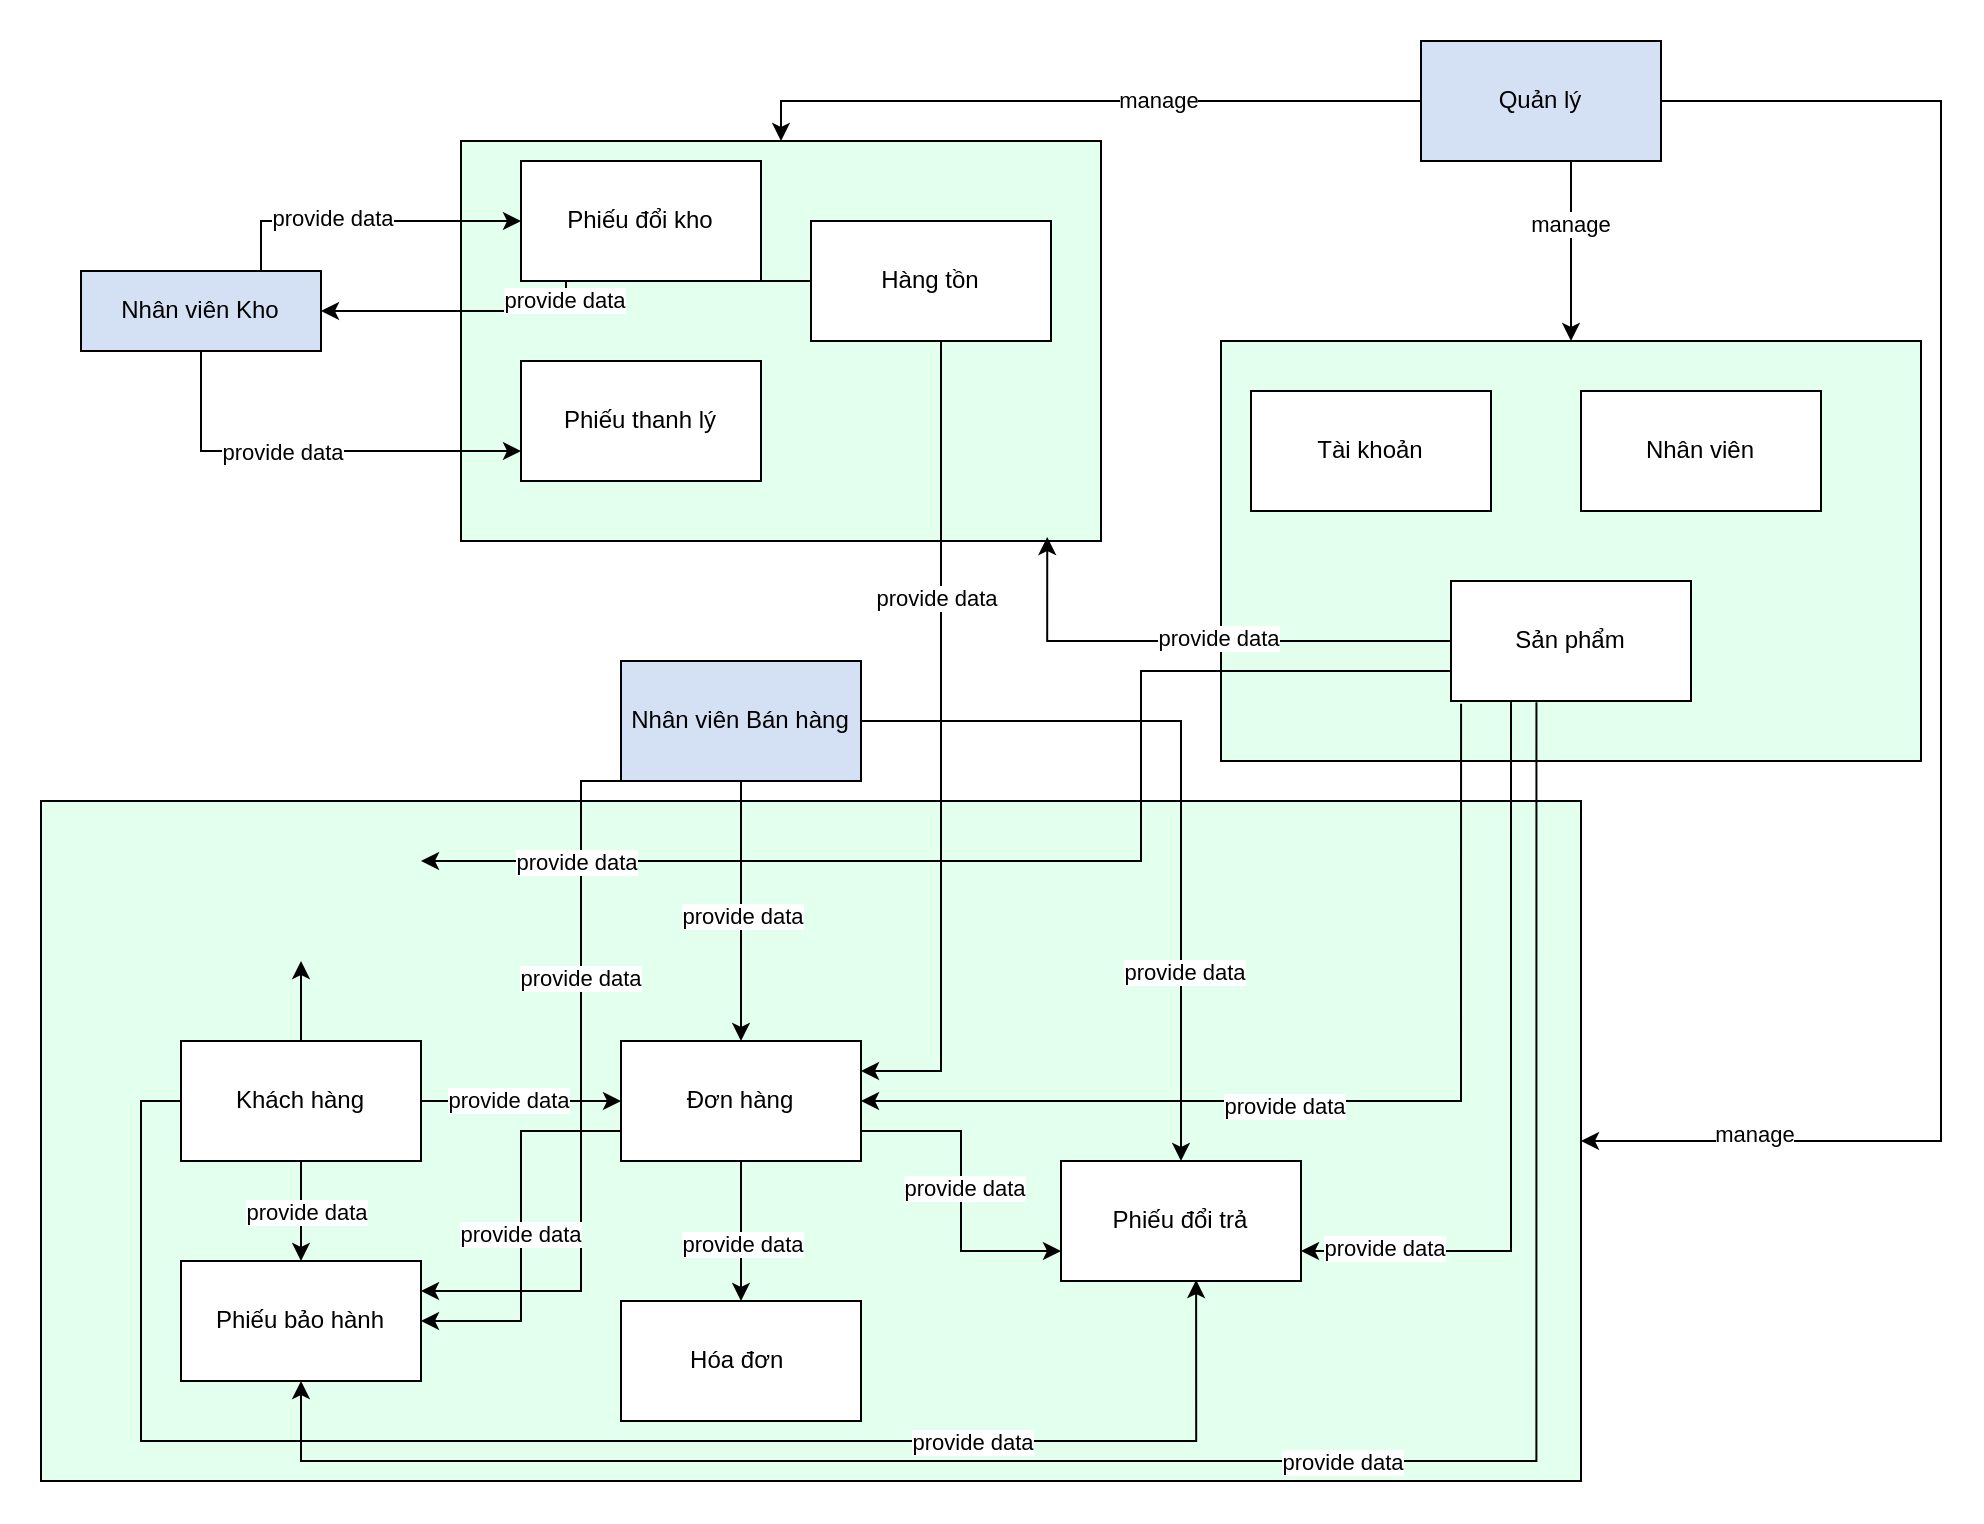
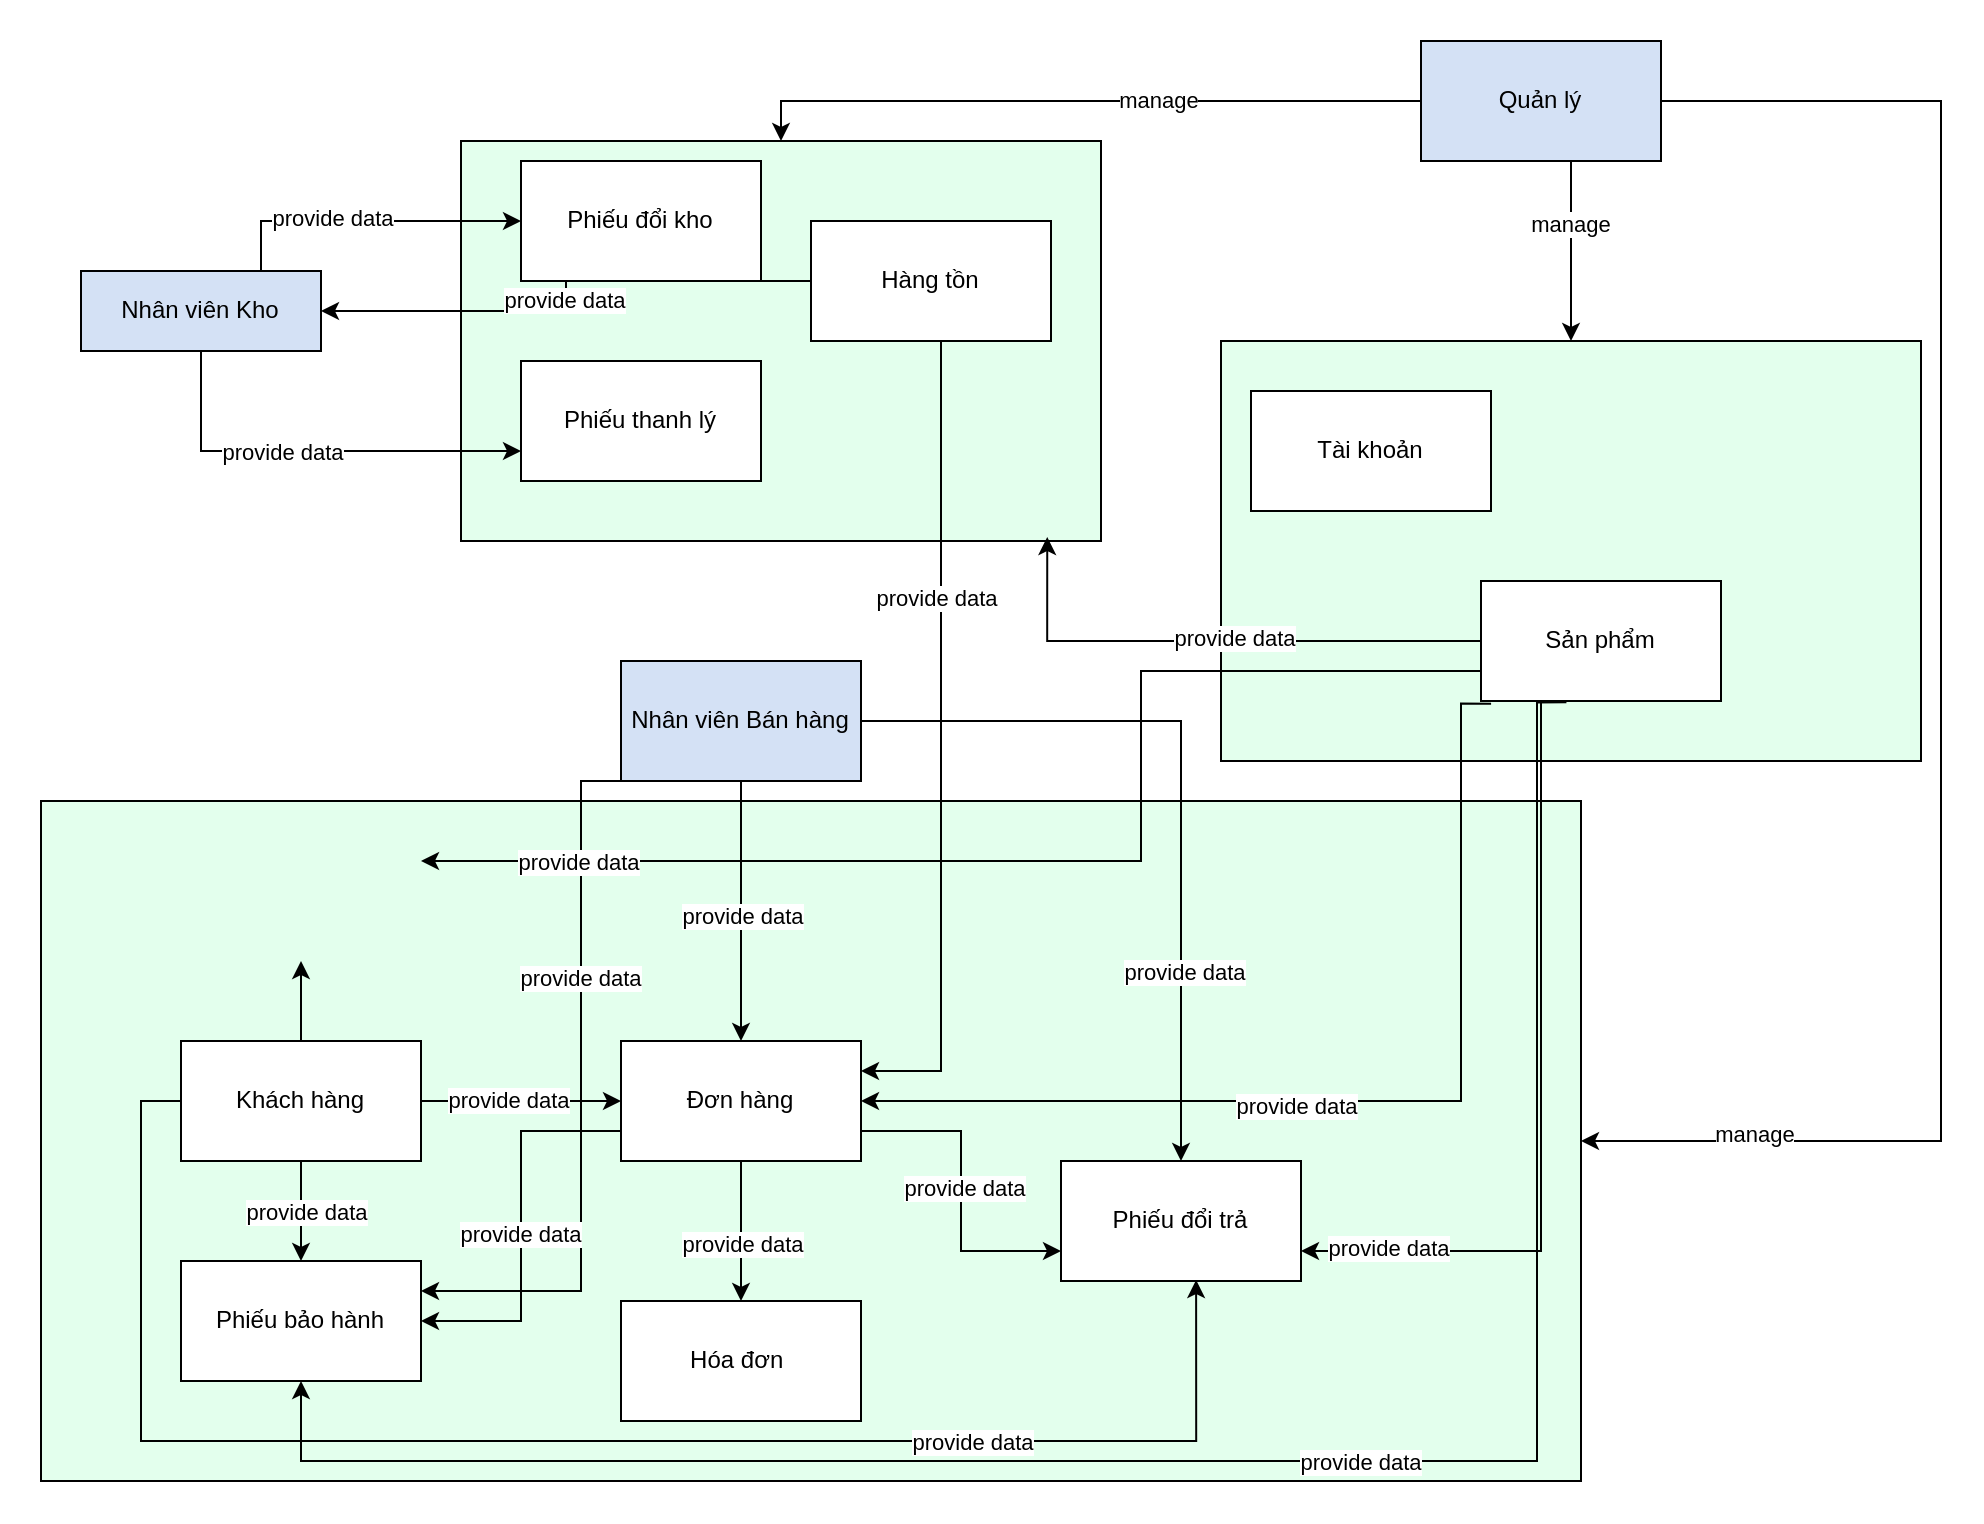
node "Nhân viên": removed
node "Sản phẩm": moved (1571, 641) -> (1601, 641)
